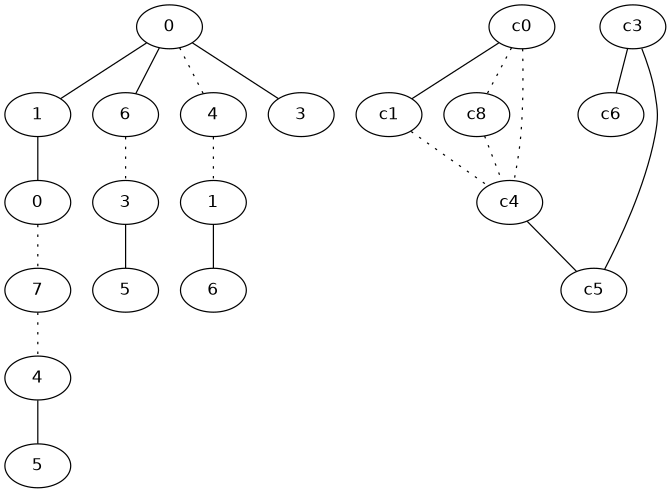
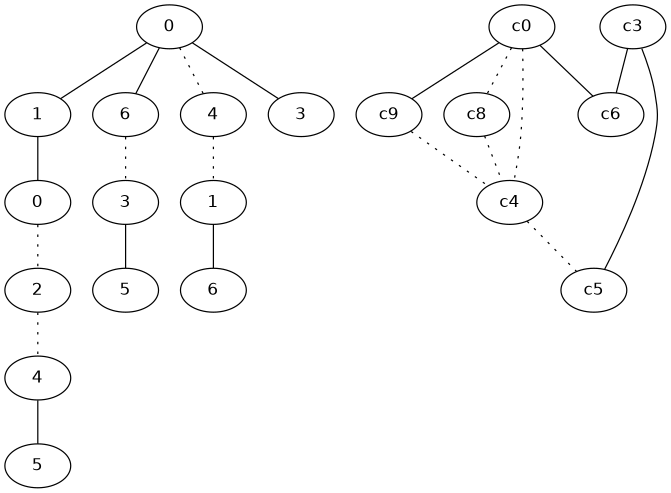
edge "c0" -- "c6": added
node "c1": label "c1" -> "c9"
edge "c4" -- "c5": style solid -> dotted
node "7": label "7" -> "2"
